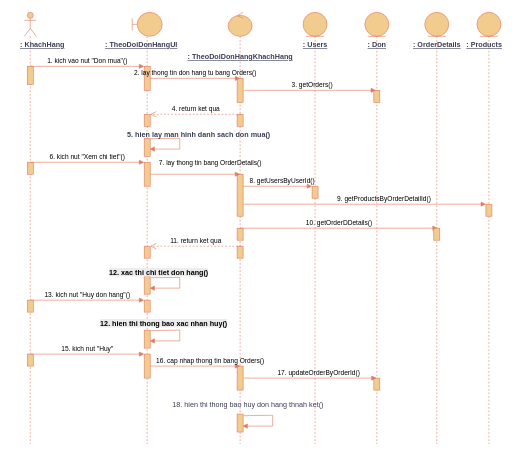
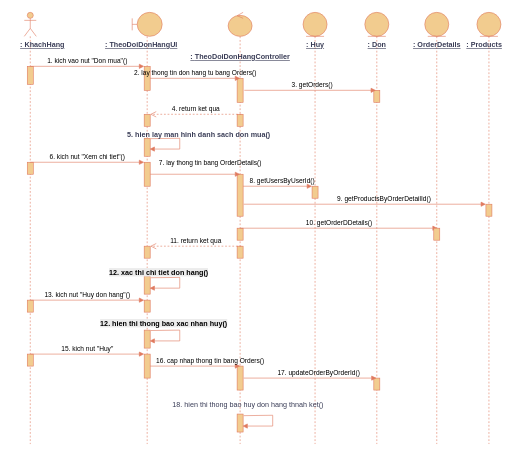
node ": Users": label ": Users" -> ": Huy"
node ": TheoDoiDonHangKhachHang": label ": TheoDoiDonHangKhachHang" -> ": TheoDoiDonHangController"
